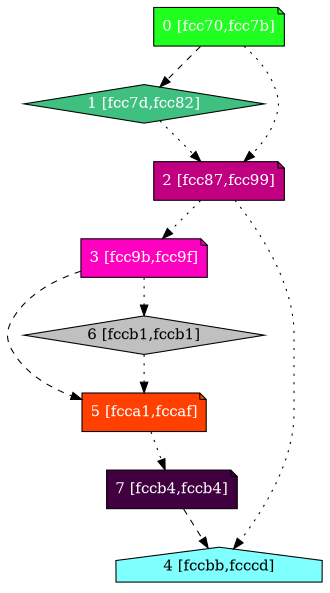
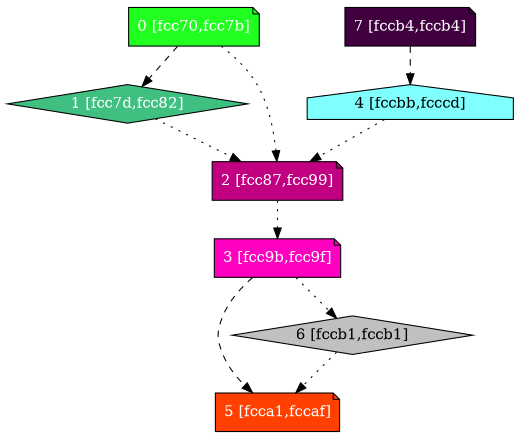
edge "2 [fcc87,fcc99]" -> "4 [fccbb,fcccd]": reversed
edge "5 [fcca1,fccaf]" -> "7 [fccb4,fccb4]": removed
